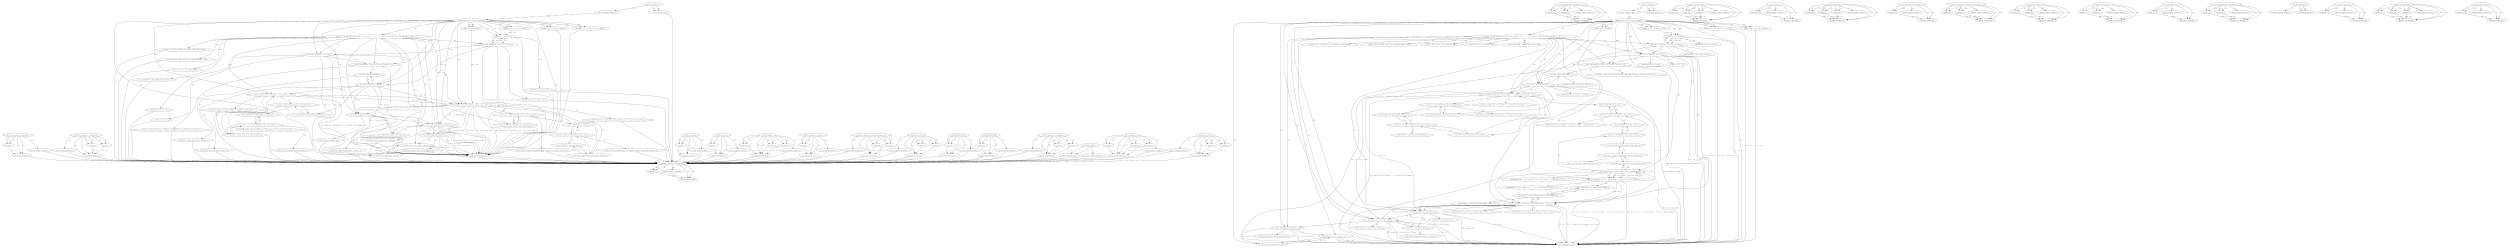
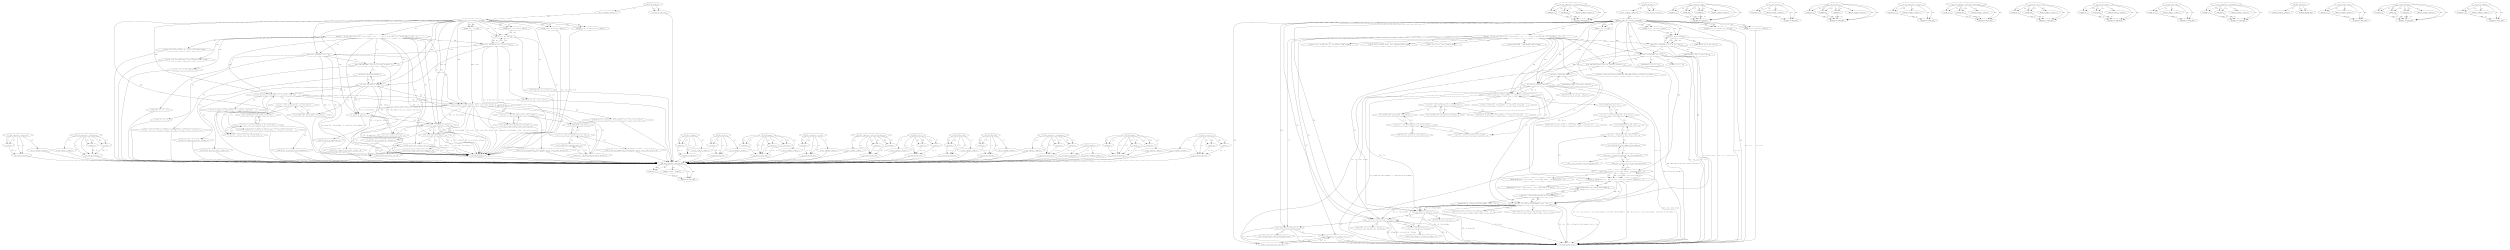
node "<(LOCAL,int ret: int)<SUB>9</SUB>>": removed
node "<(LOCAL,DBG_ENTER : DBG_ENTER)<SUB>13</SUB>>": removed
